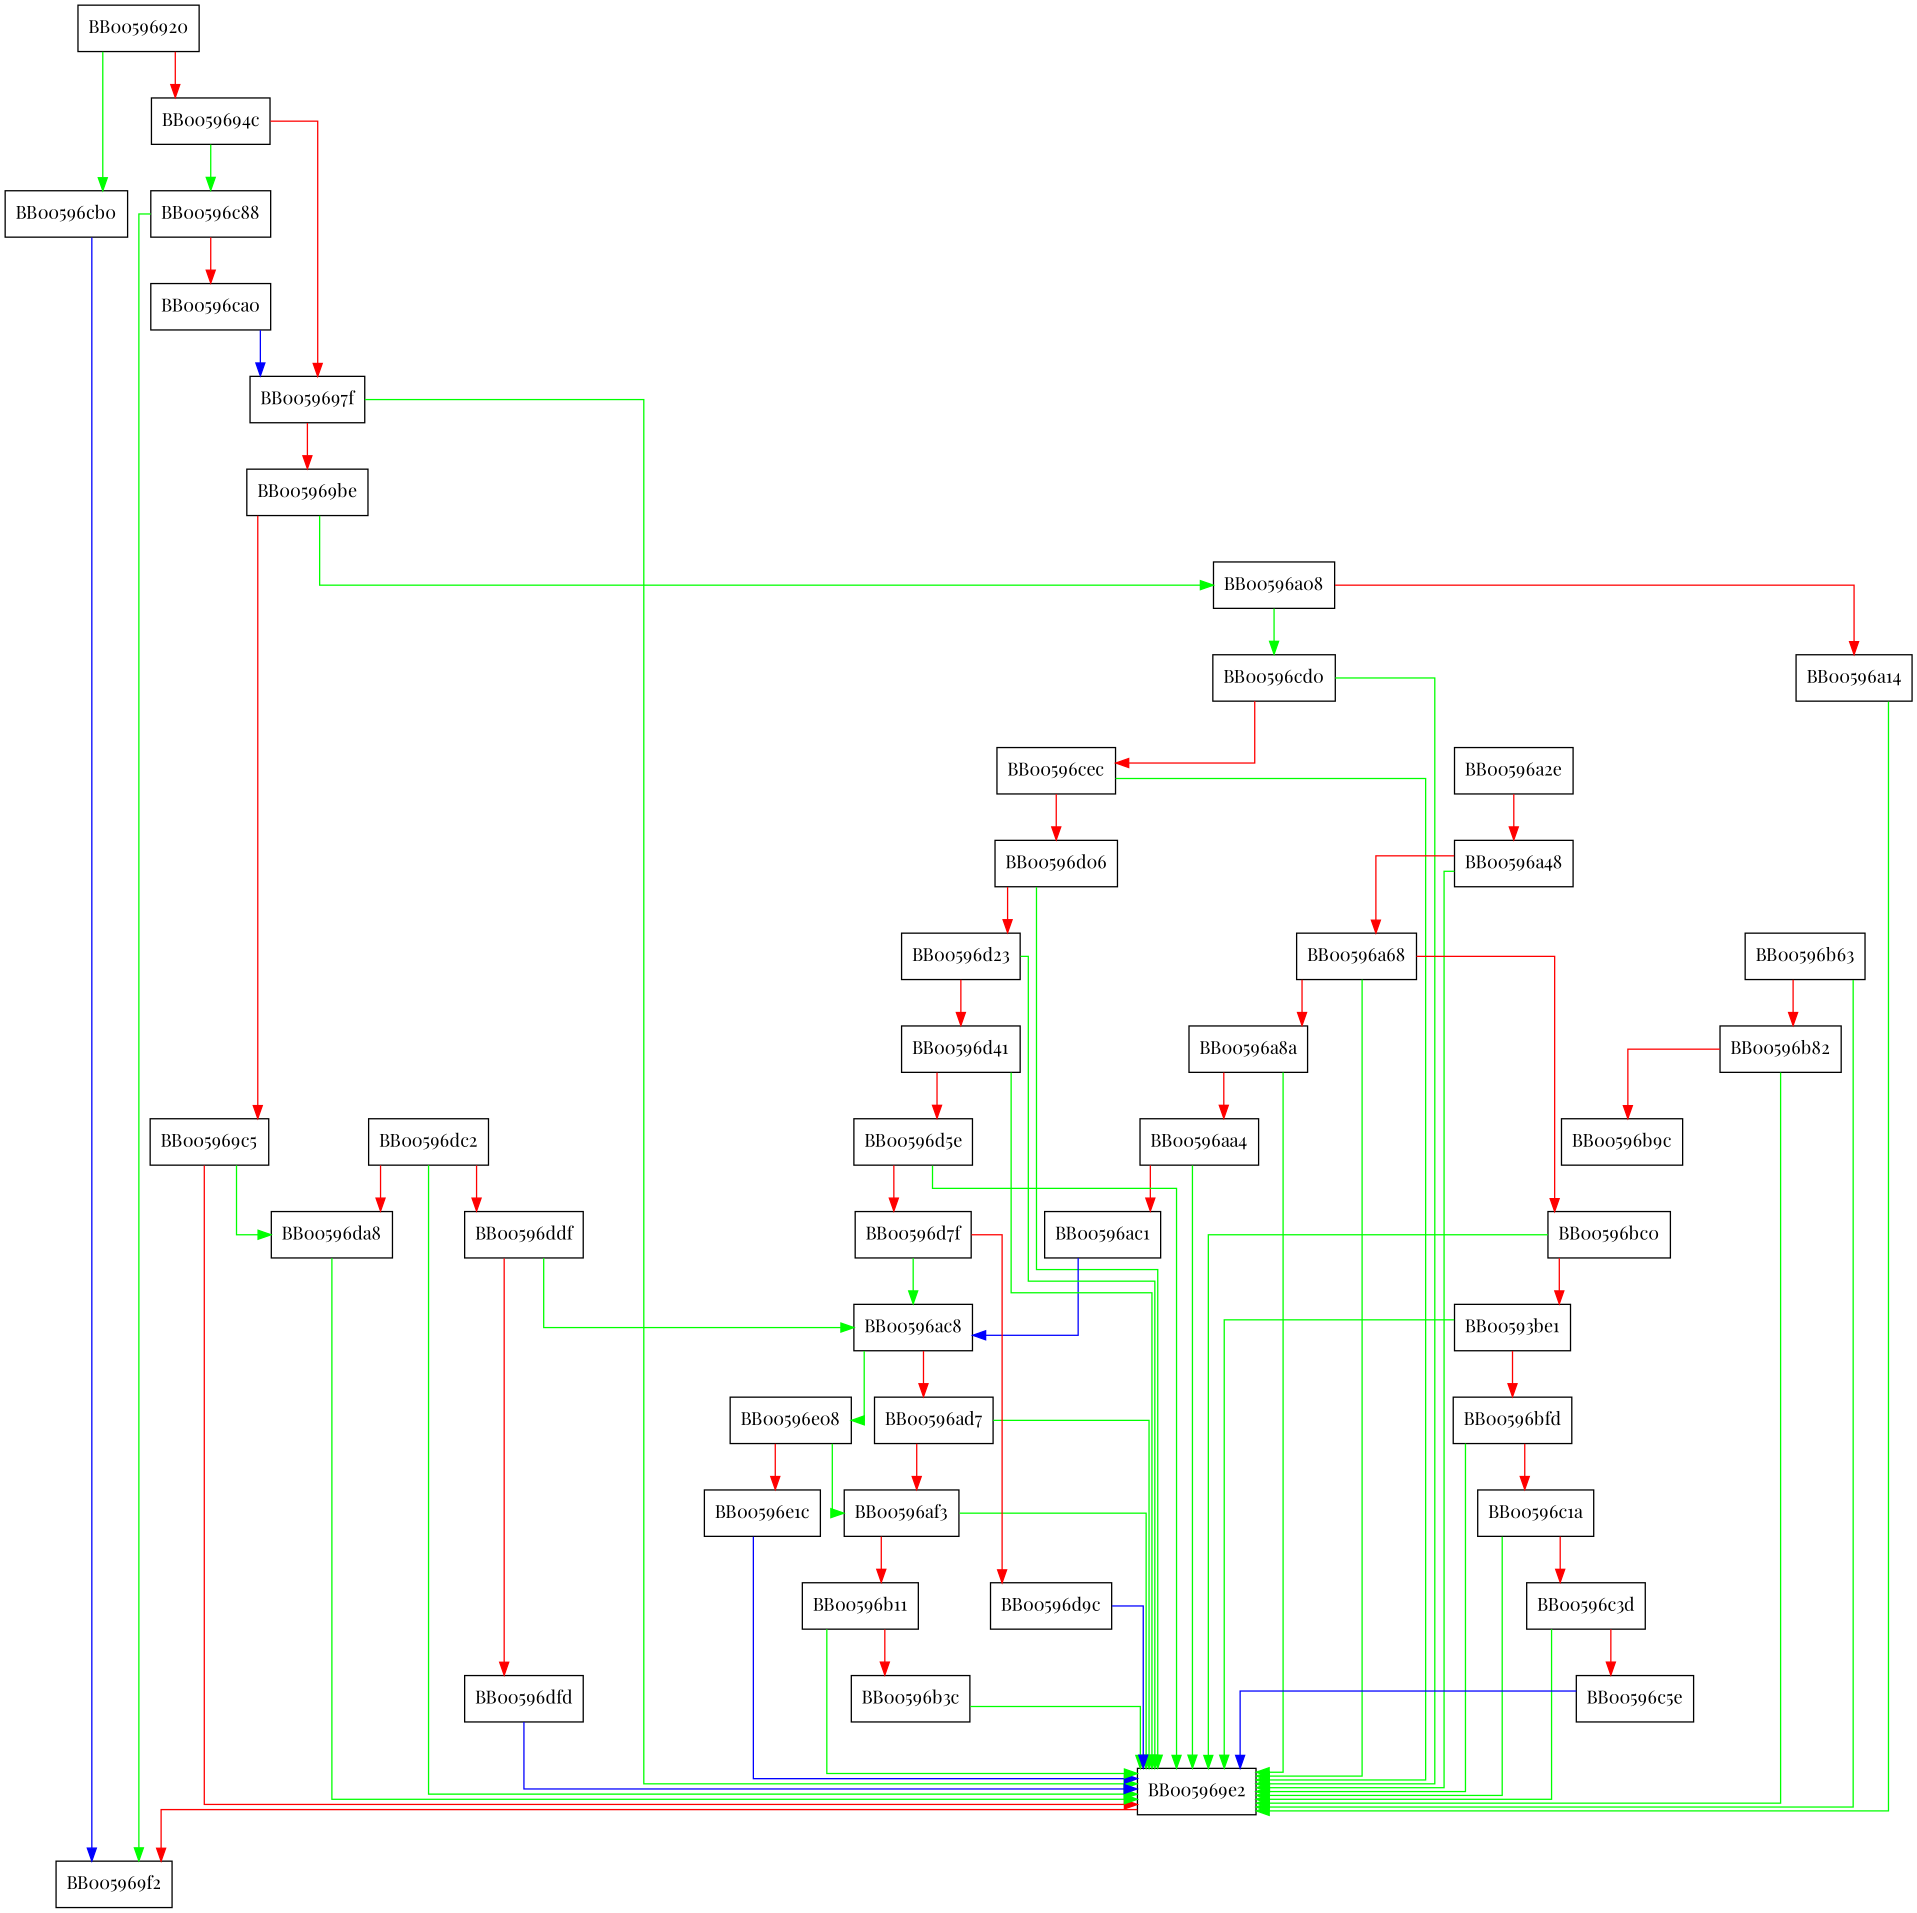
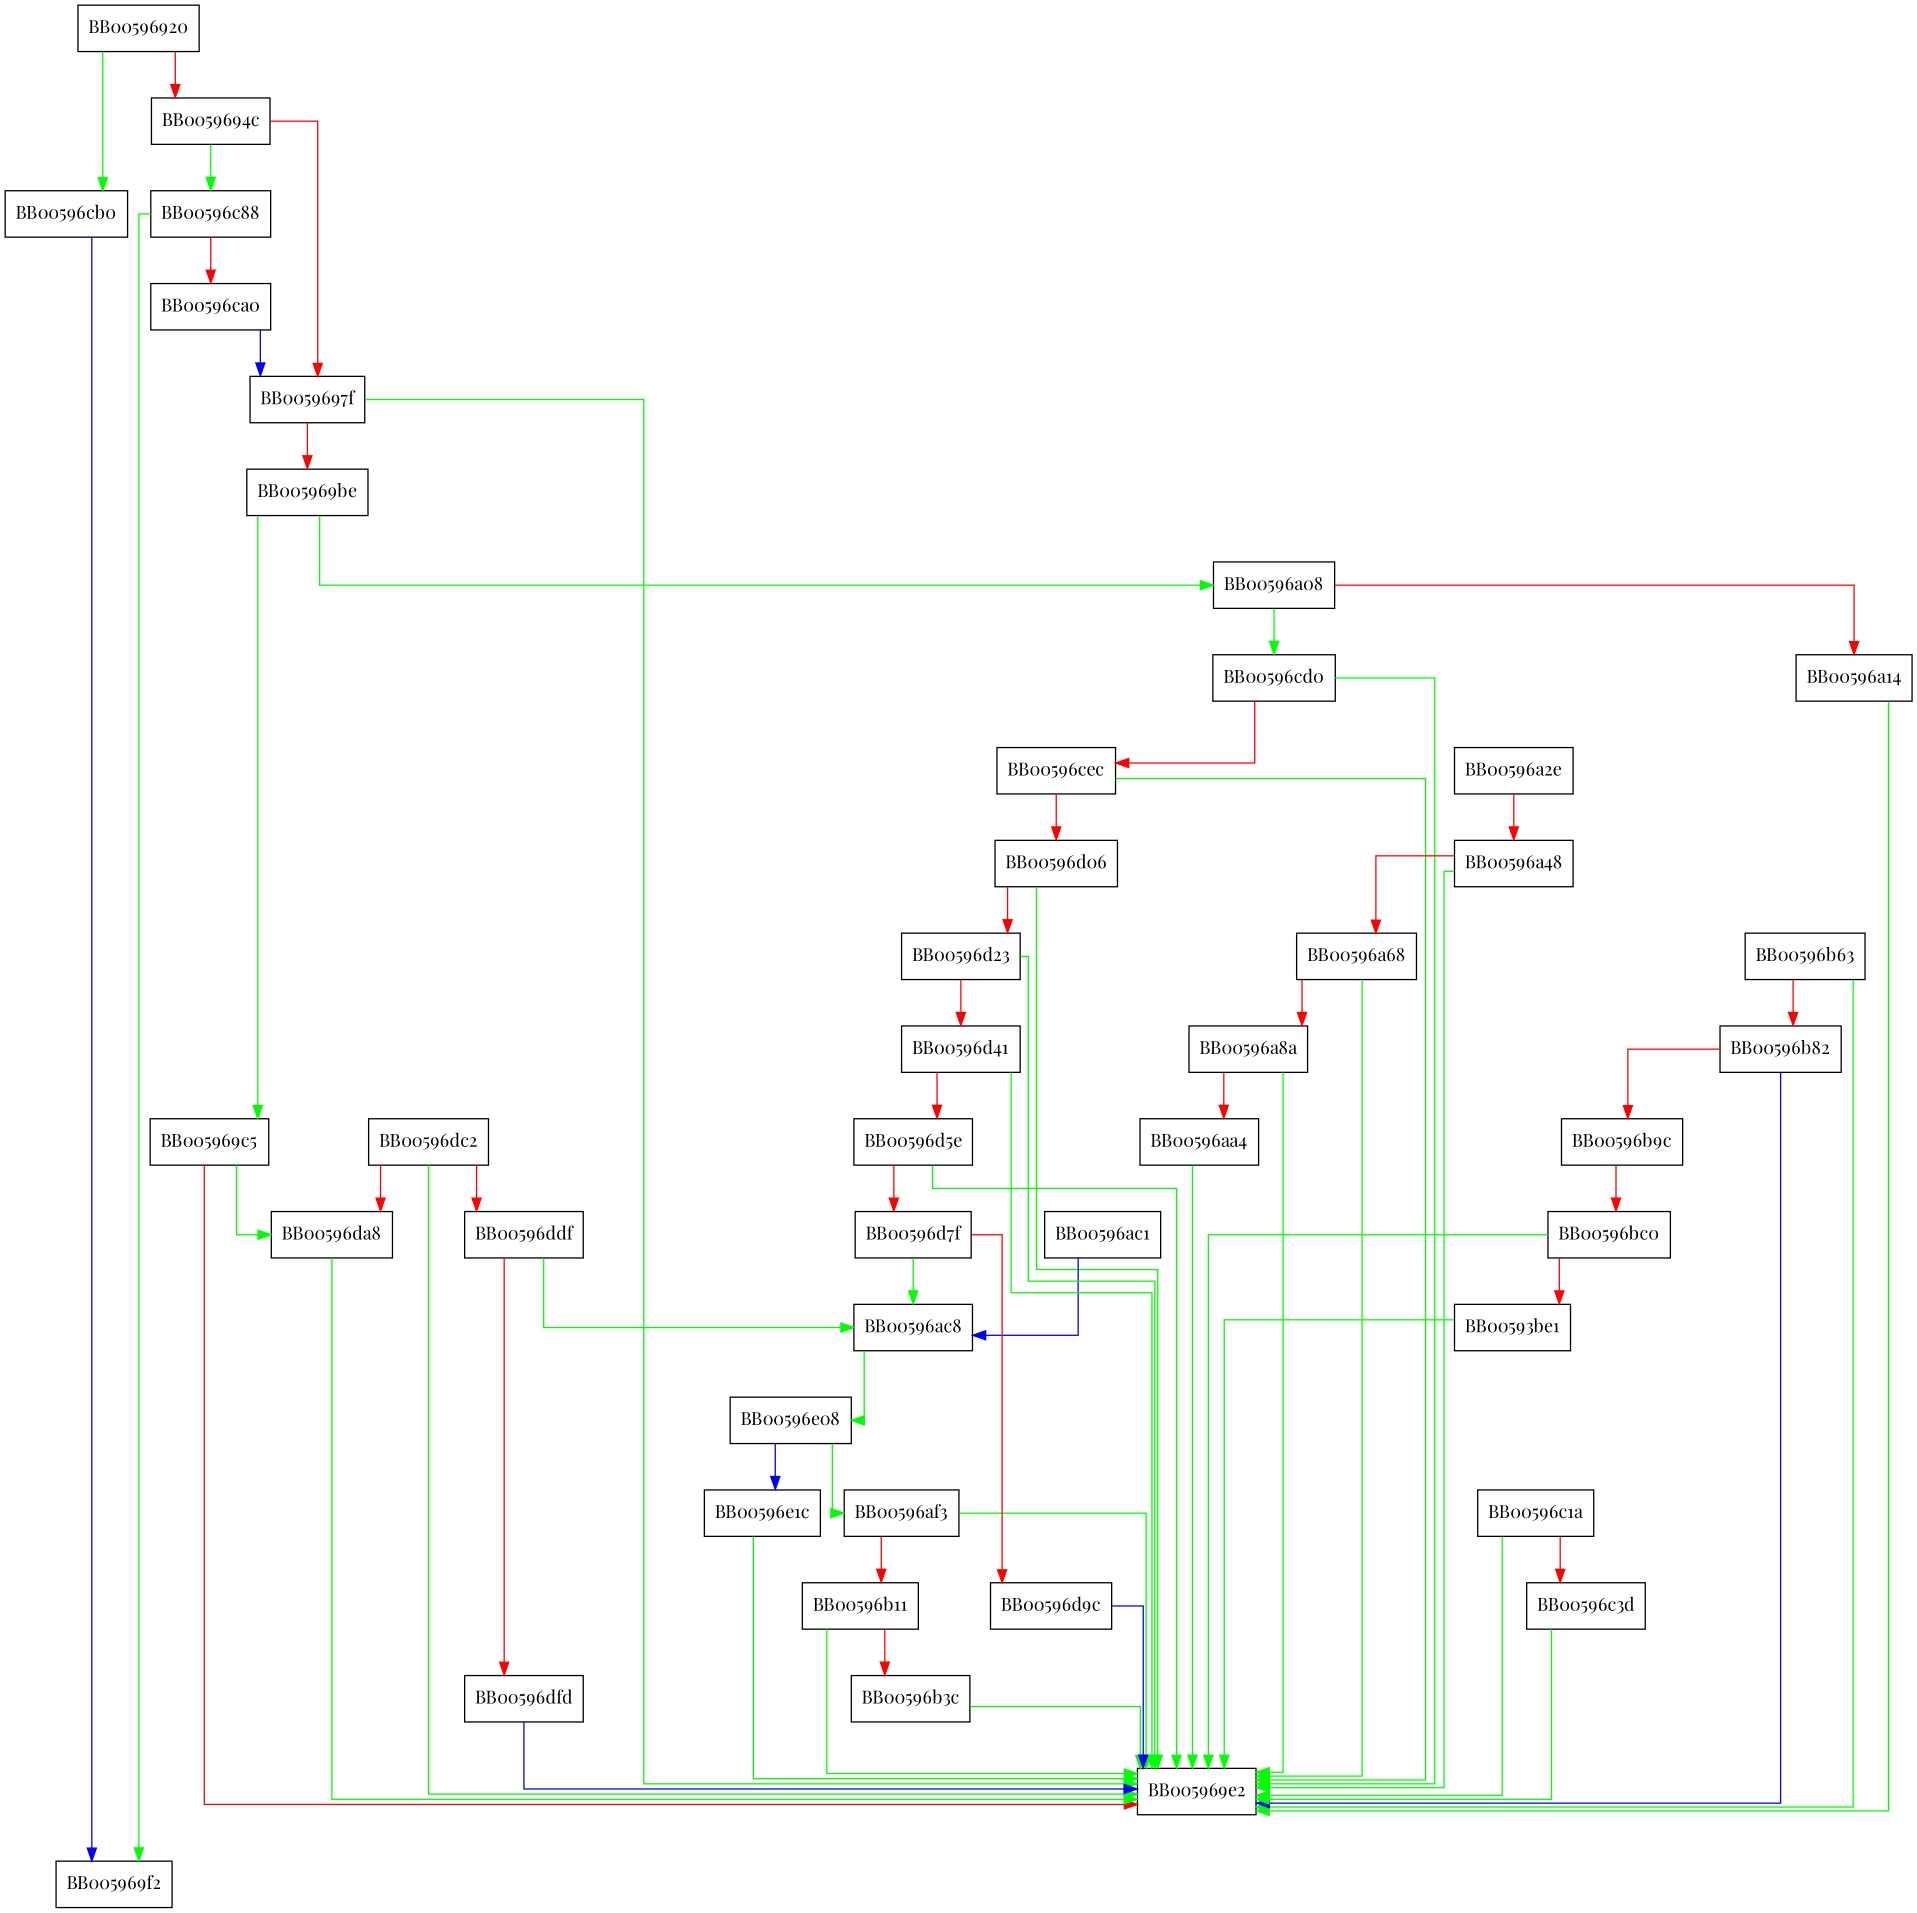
edge "BB005969be" -> "BB005969c5": color red -> green
edge "BB00596a68" -> "BB00596bc0": now "BB00596b9c" -> "BB00596bc0"
edge "BB00596aa4" -> "BB00596ac1": removed
node "BB00596ad7": removed
node "BB00596bfd": removed
edge "BB00596e08" -> "BB00596e1c": color red -> blue
edge "BB00596b82" -> "BB005969e2": color green -> blue
node "BB00596c5e": removed
edge "BB00596e1c" -> "BB005969e2": color blue -> green
edge "BB005969e2" -> "BB005969f2": removed
